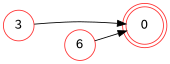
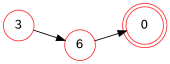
edge "3" -> "0": now "3" -> "6"
